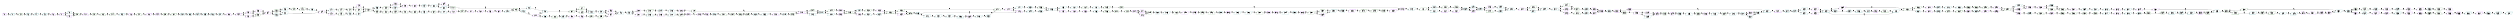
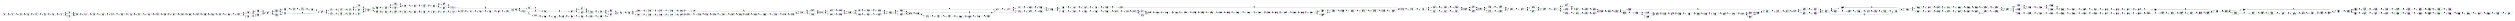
edge "S291" -> "S289": reversed
edge "S79" -> "S78": now "S75" -> "S78"
